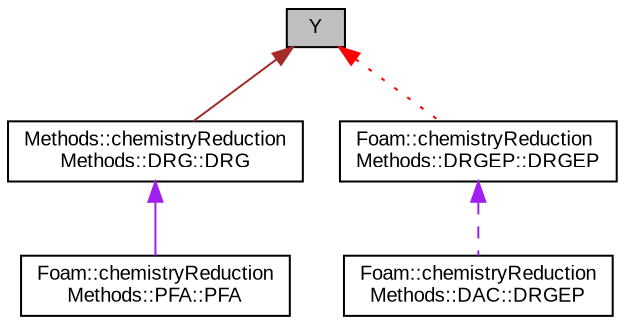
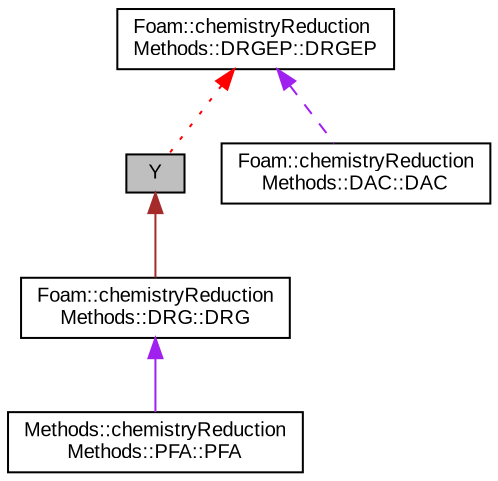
edge "Foam::chemistryReduction Methods::DRGEP::DRGEP" -> "Y": reversed
node "Methods::chemistryReduction Methods::DRG::DRG": label "Methods::chemistryReduction Methods::DRG::DRG" -> "Foam::chemistryReduction Methods::DRG::DRG"
node "Foam::chemistryReduction Methods::PFA::PFA": label "Foam::chemistryReduction Methods::PFA::PFA" -> "Methods::chemistryReduction Methods::PFA::PFA"
node "Foam::chemistryReduction Methods::DAC::DRGEP": label "Foam::chemistryReduction Methods::DAC::DRGEP" -> "Foam::chemistryReduction Methods::DAC::DAC"
